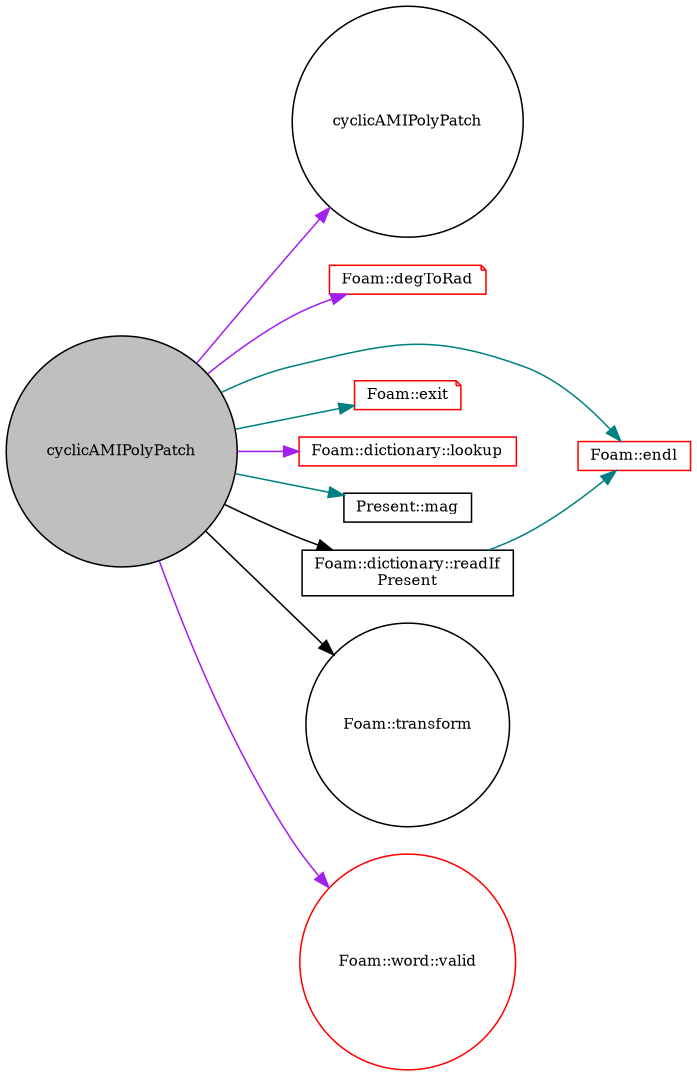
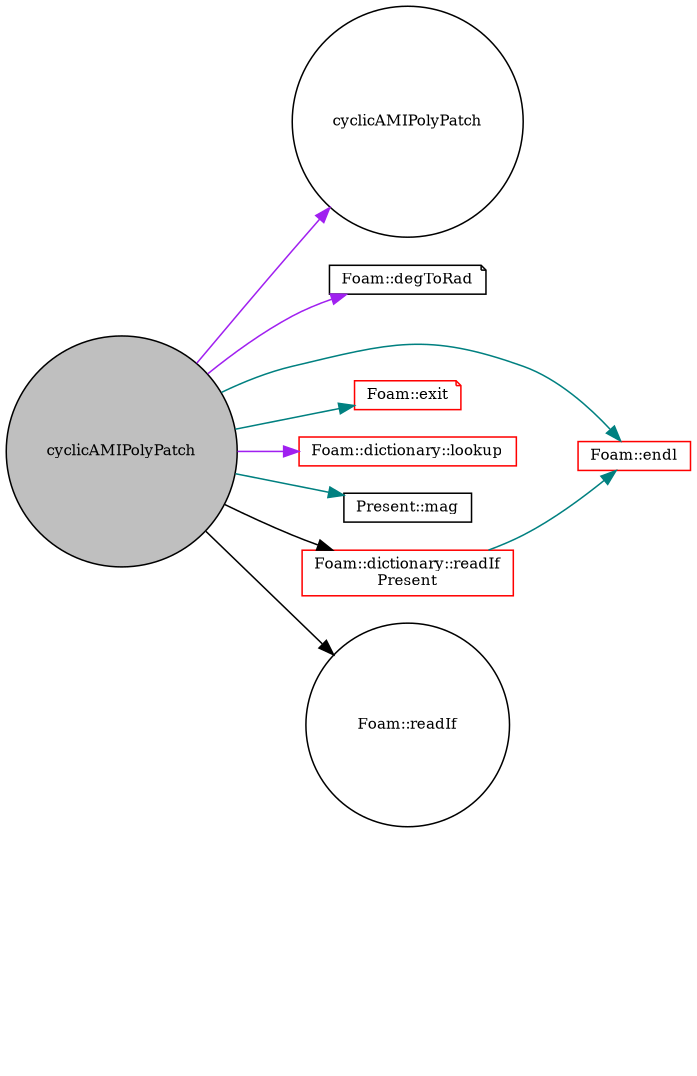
node "Foam::degToRad": color red -> black
node "Foam::dictionary::readIf Present": color black -> red
node "Foam::transform": label "Foam::transform" -> "Foam::readIf"
node "Foam::word::valid": removed
